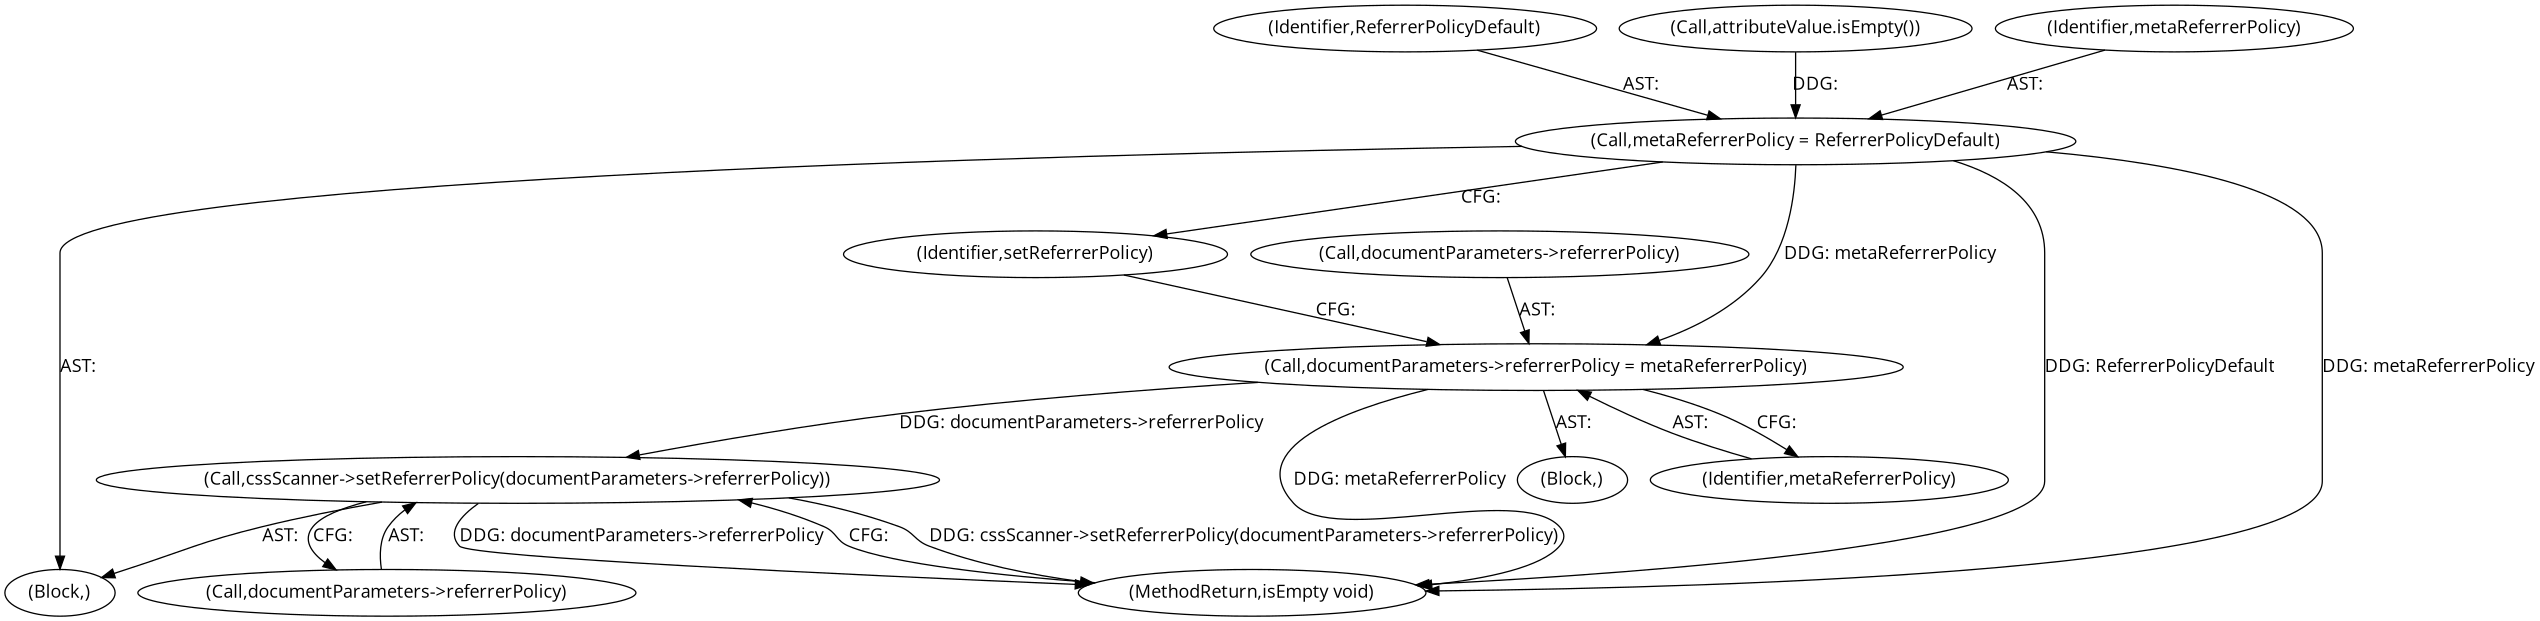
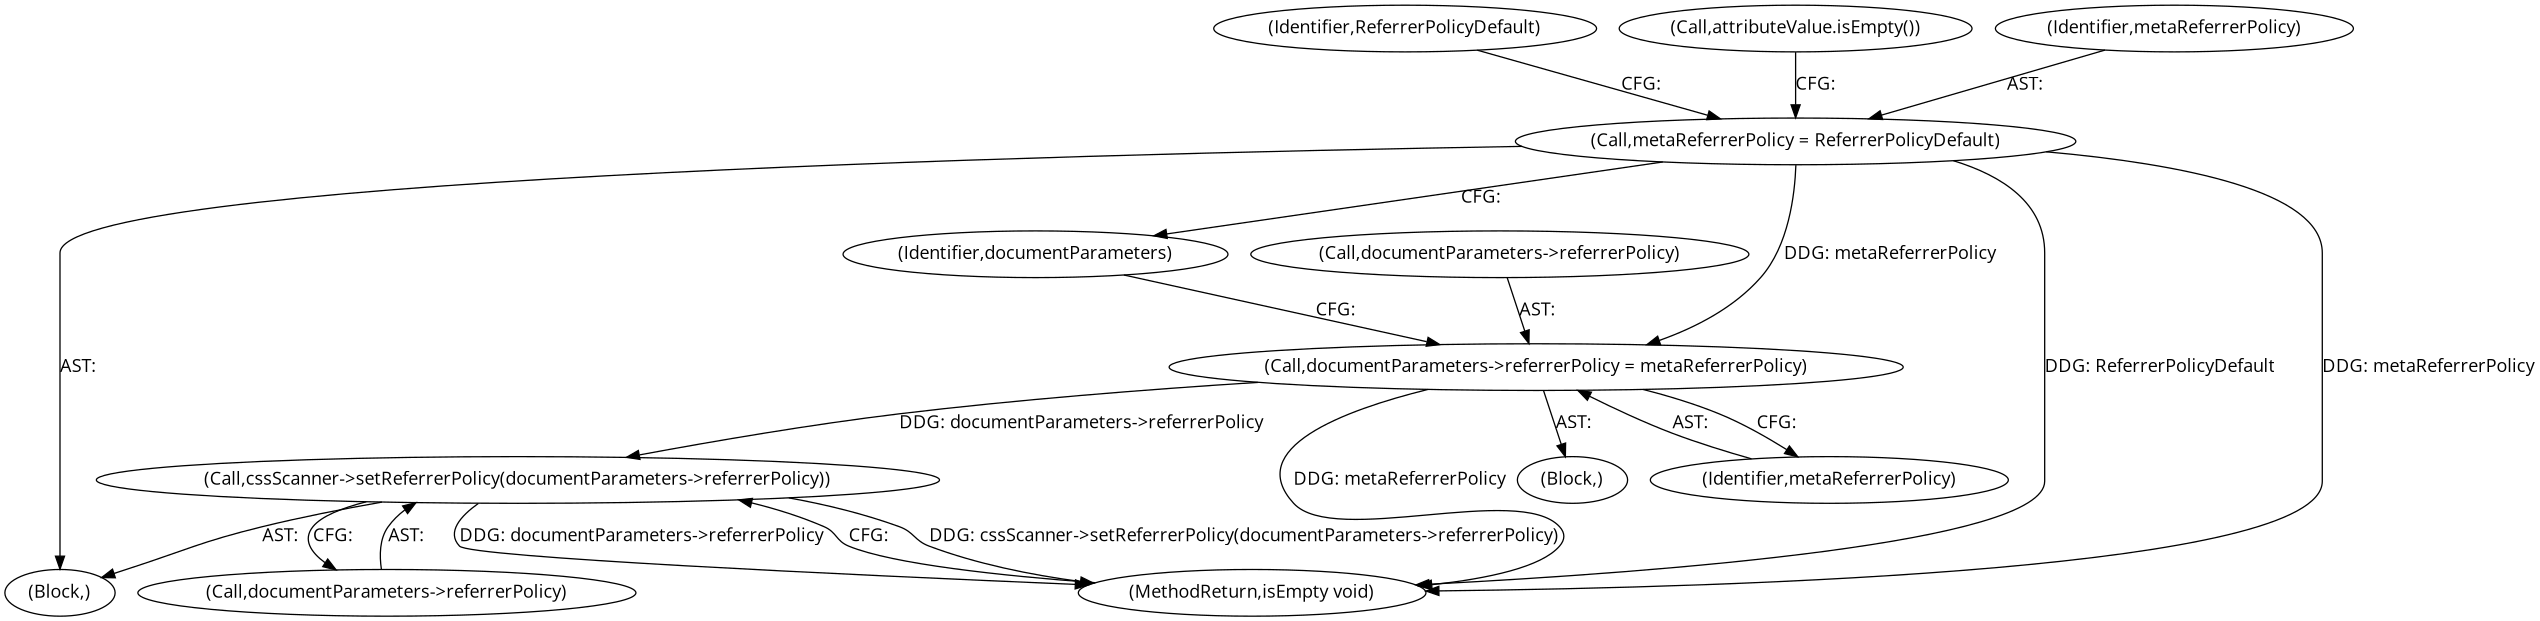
edge "(Identifier,ReferrerPolicyDefault)" -> "(Call,metaReferrerPolicy = ReferrerPolicyDefault)": label "AST: " -> "CFG: "
edge "(Call,attributeValue.isEmpty())" -> "(Call,metaReferrerPolicy = ReferrerPolicyDefault)": label "DDG: " -> "CFG: "
node "(Identifier,setReferrerPolicy)": label "(Identifier,setReferrerPolicy)" -> "(Identifier,documentParameters)"
